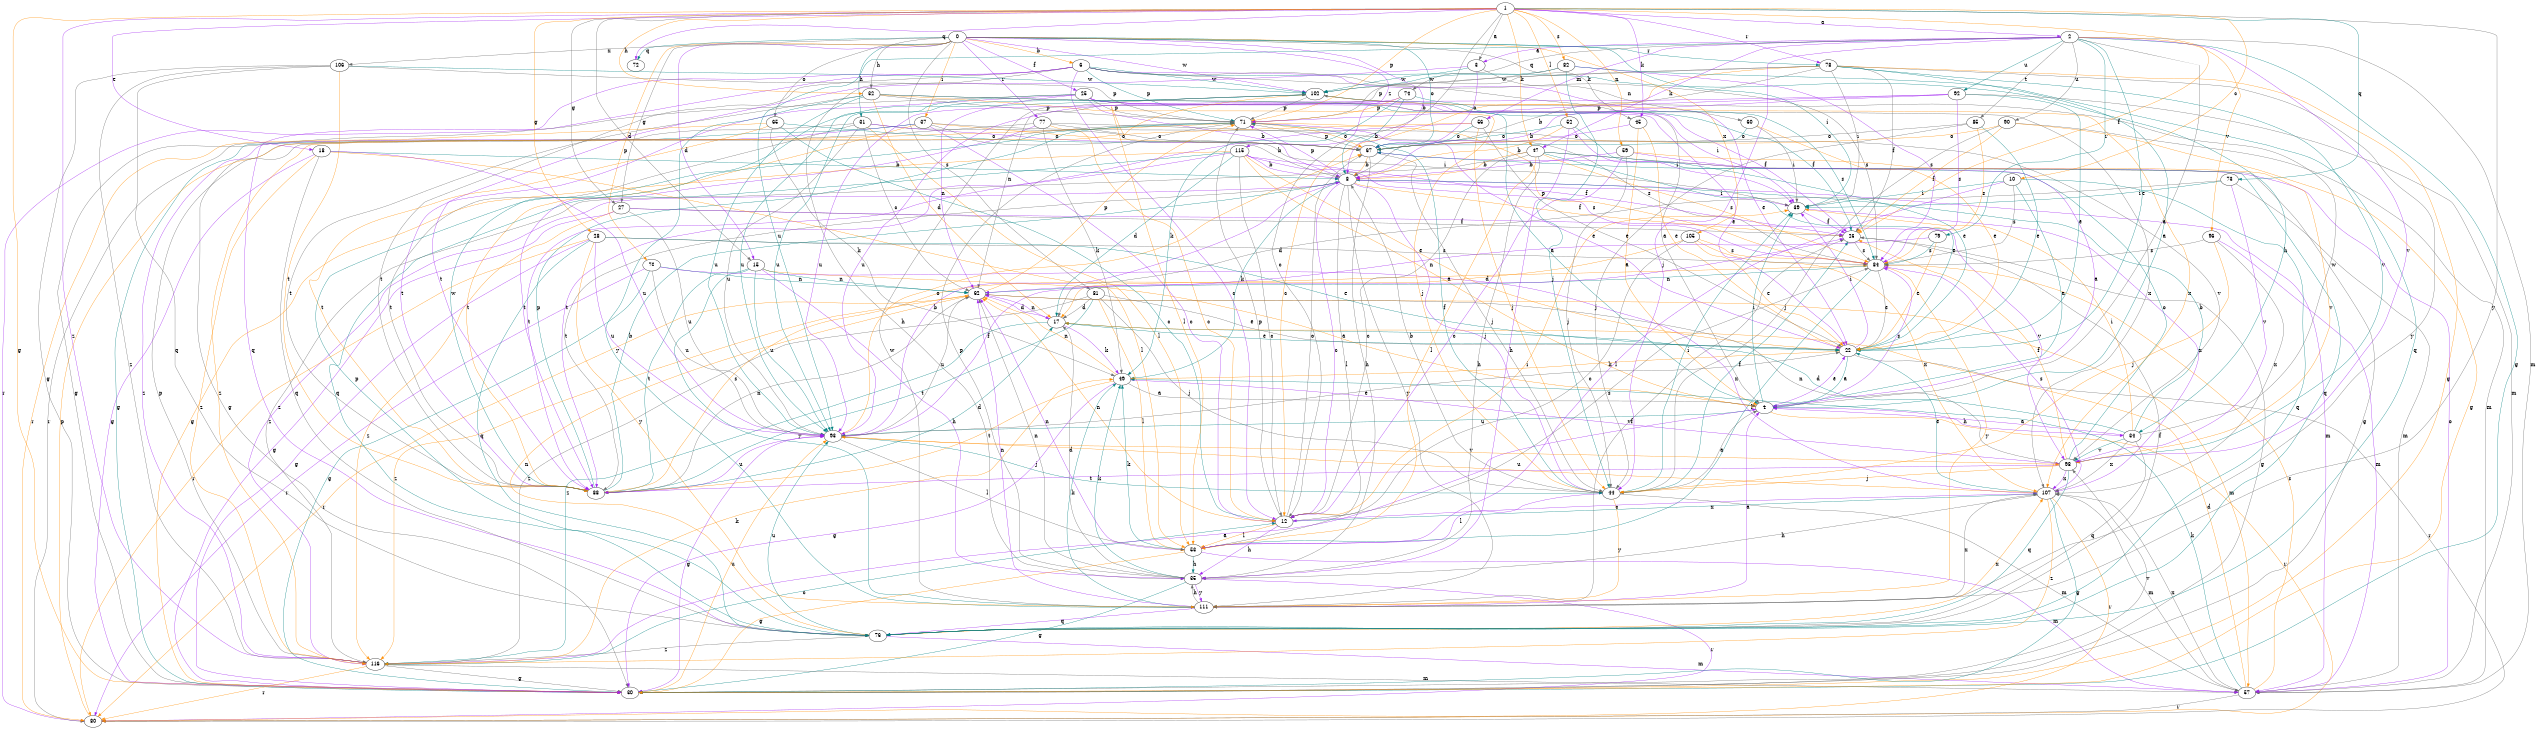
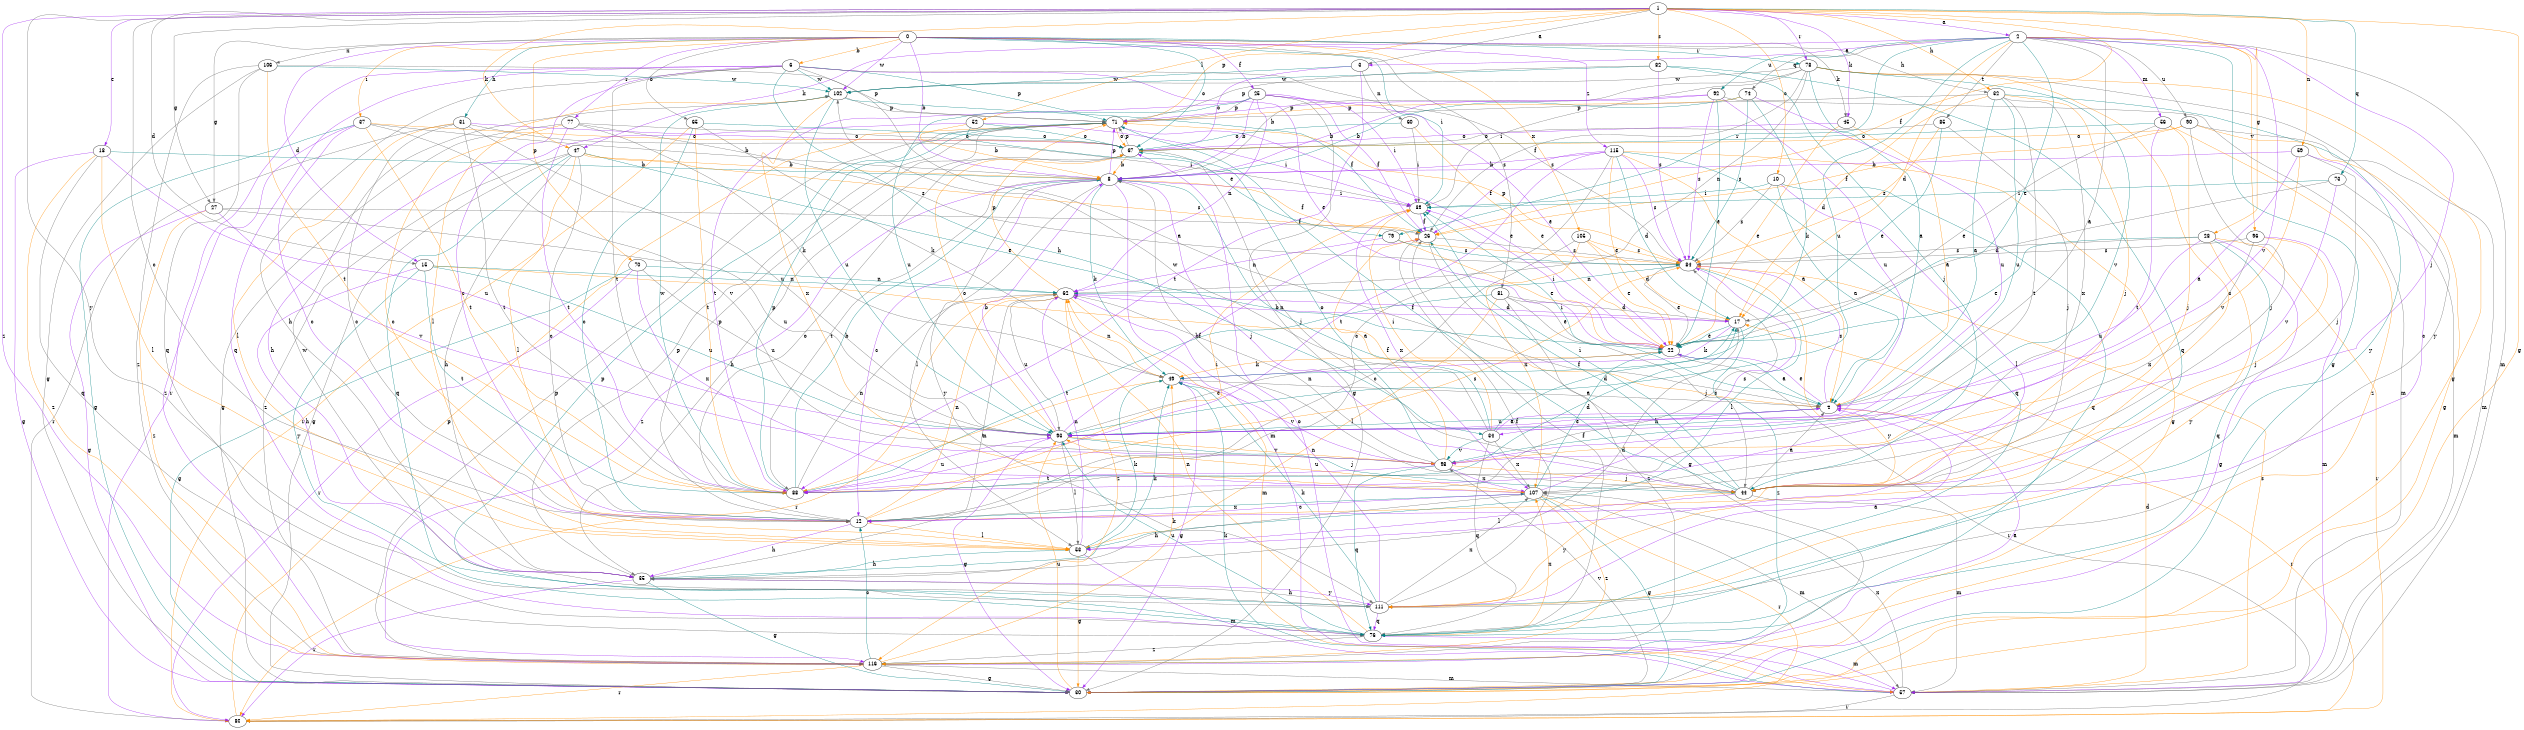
node "72": removed
edge "52" -> "22": now "52" -> "79"
edge "2" -> "17": added, label "d"
edge "31" -> "62": now "31" -> "12"
